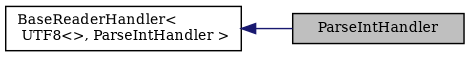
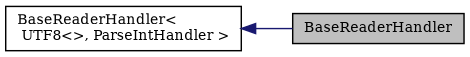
node "ParseIntHandler": label "ParseIntHandler" -> "BaseReaderHandler"
